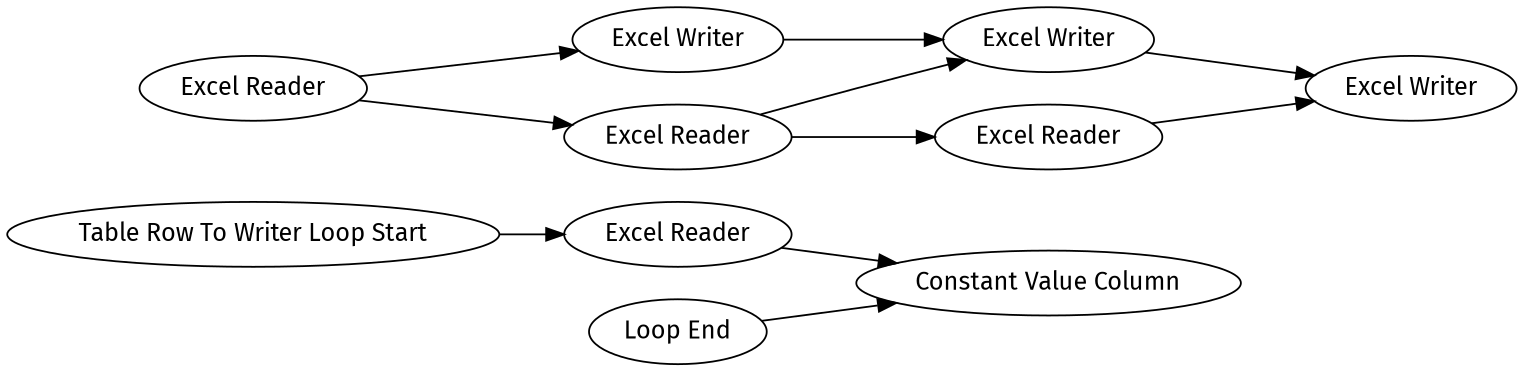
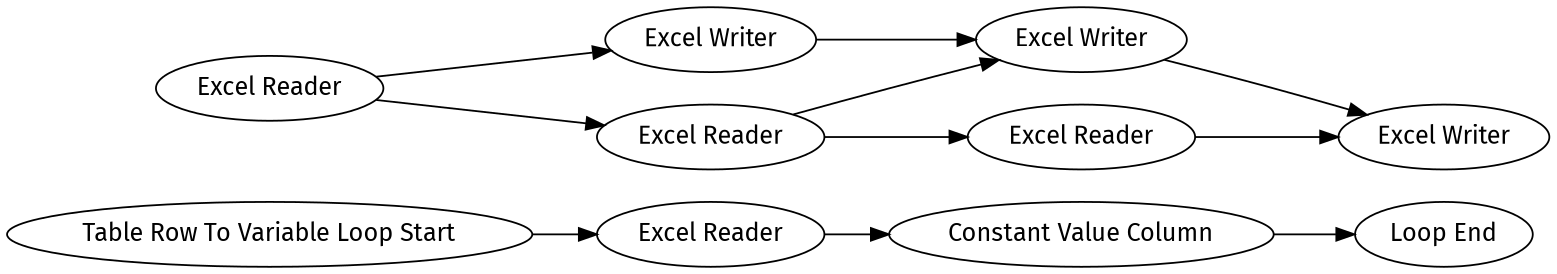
node "Table Row To Writer Loop Start": label "Table Row To Writer Loop Start" -> "Table Row To Variable Loop Start"
edge "Loop End" -> "Constant Value Column": reversed
